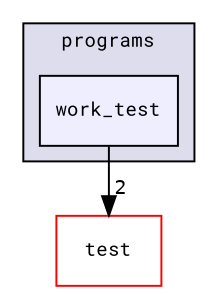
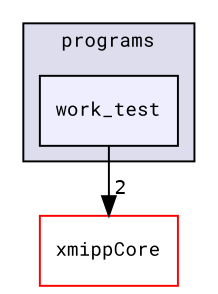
node "test": label "test" -> "xmippCore"
